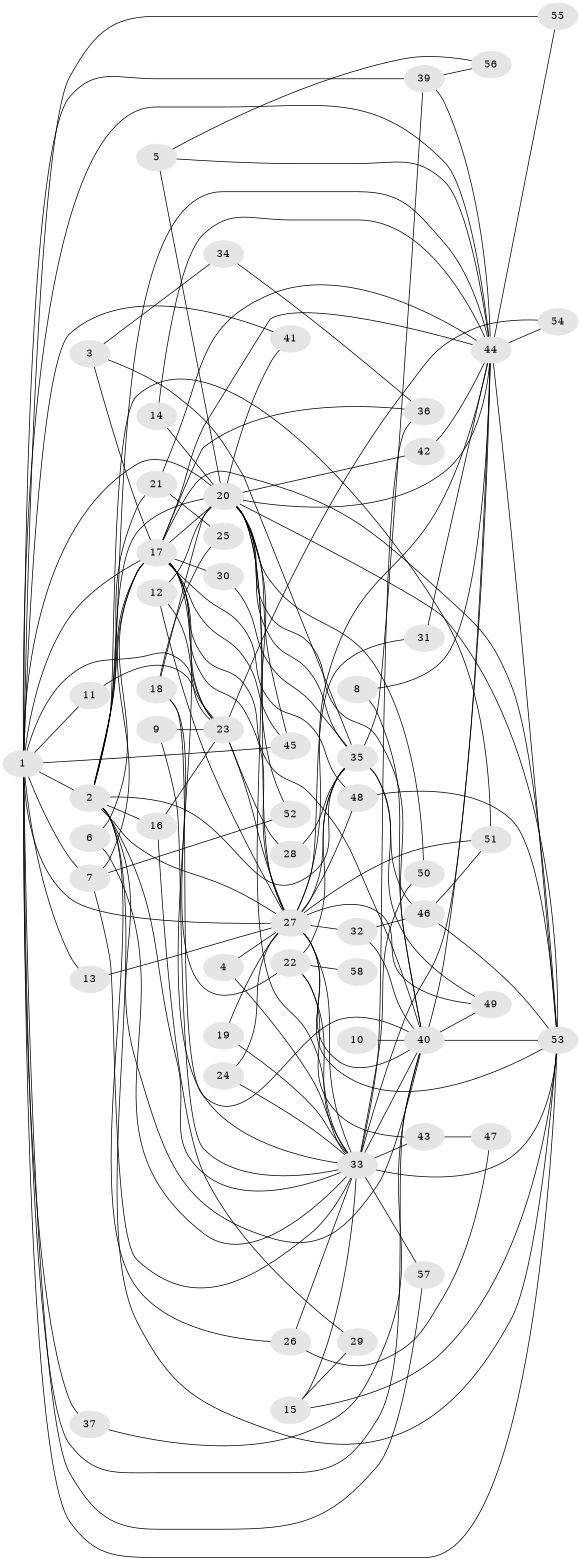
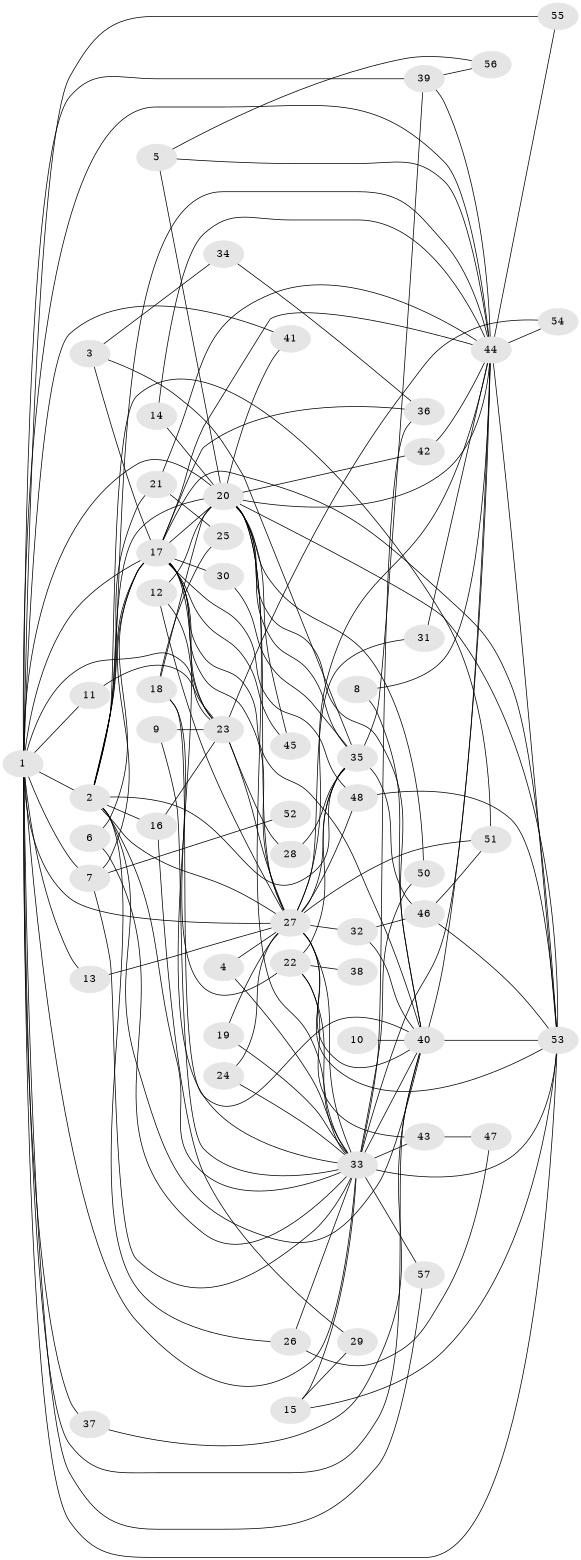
edge "20" -- "52": removed
edge "45" -- "1": now "33" -- "1"
node "58": label "58" -> "38"
node "49": removed
edge "2" -- "53": removed
